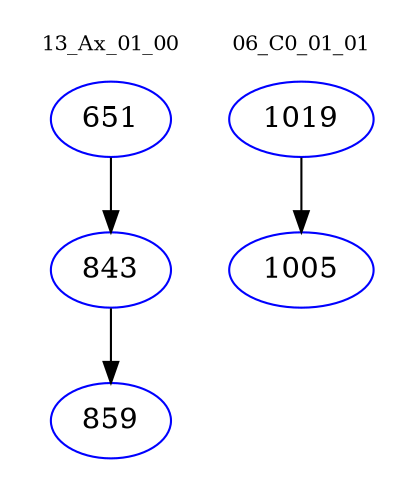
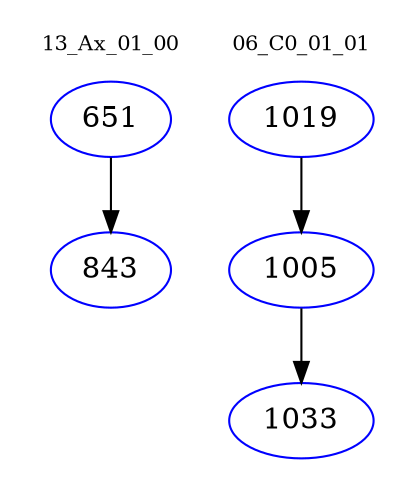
node "859": removed
node "1033": added
